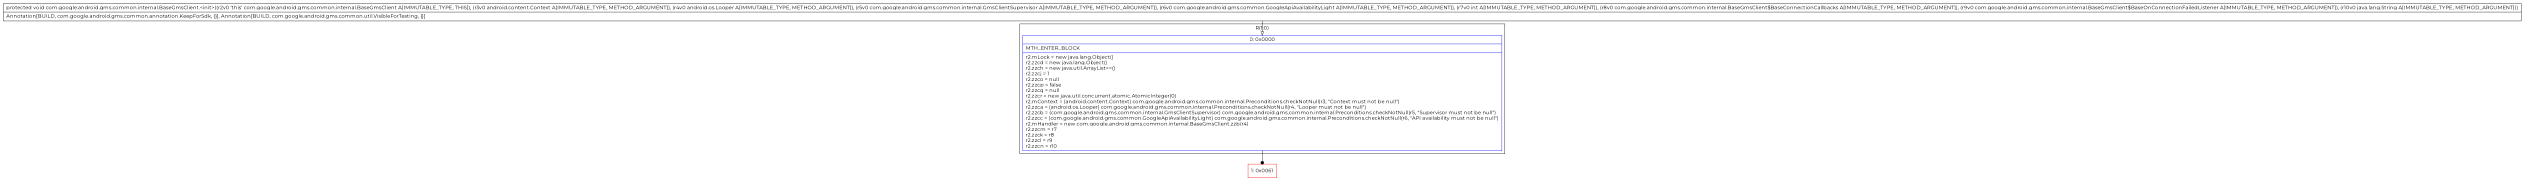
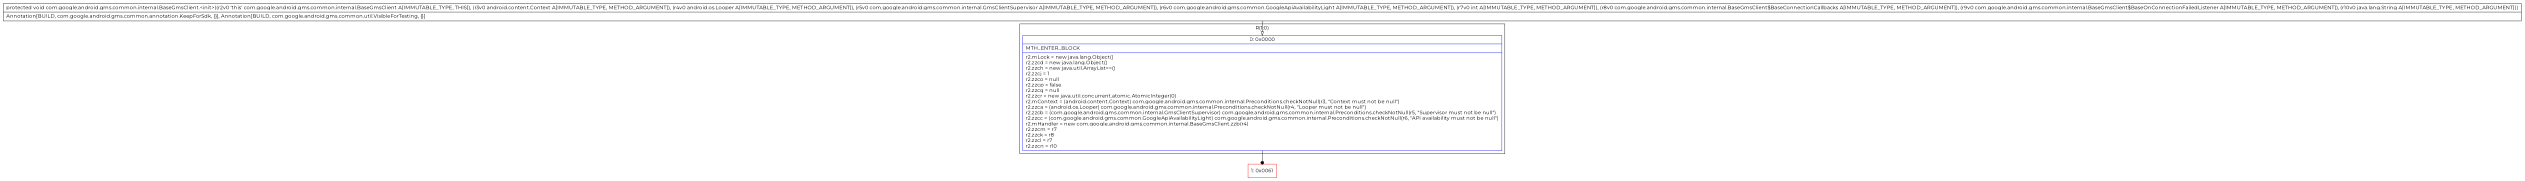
node "0: 0x0000": text "r2.zzcl = r9" -> "r2.zzcl = r7"
